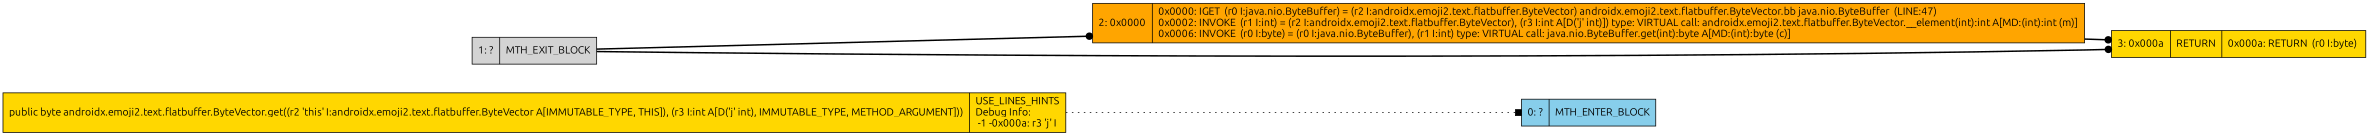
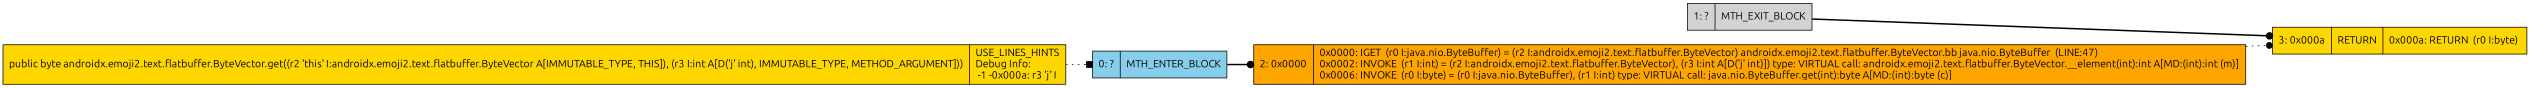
edge "2: 0x0000" -> "3: 0x000a": style bold -> dotted
edge "1: ?" -> "2: 0x0000": now "0: ?" -> "2: 0x0000"
